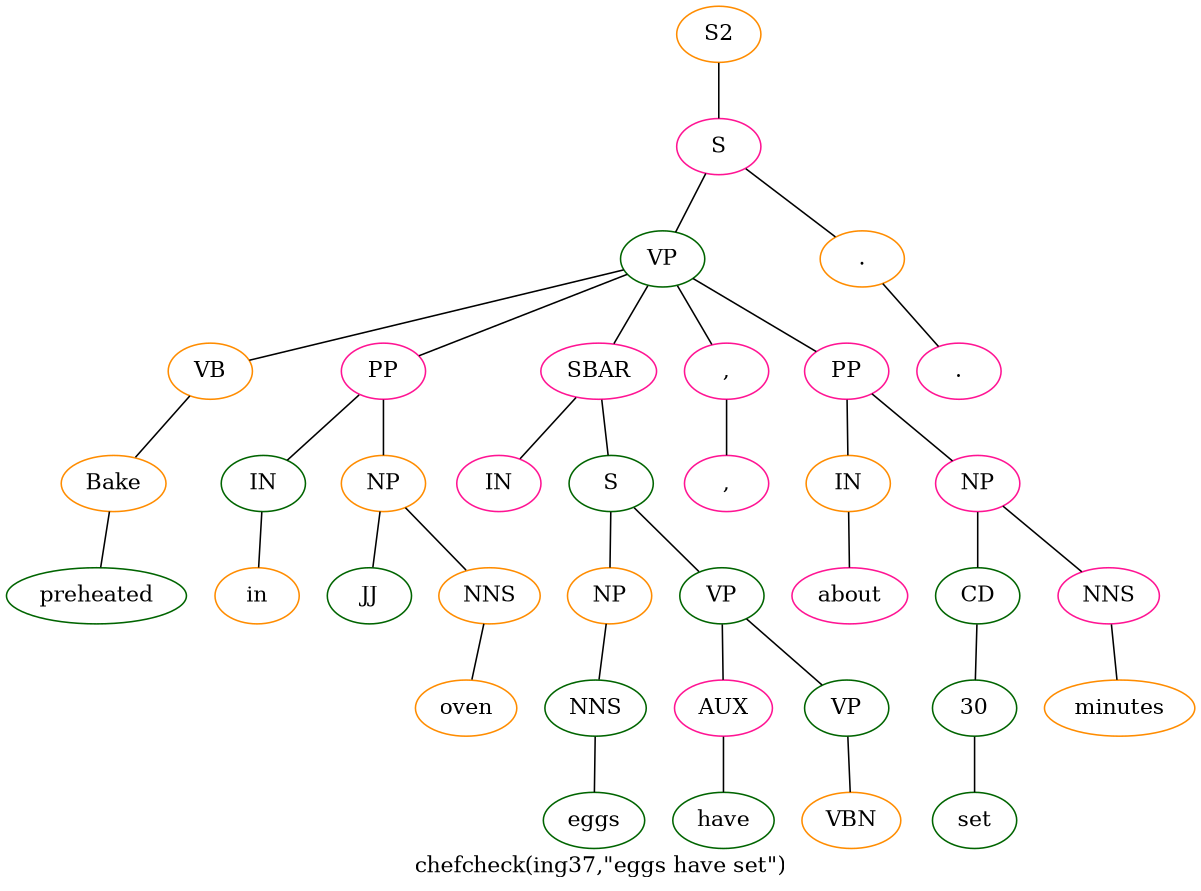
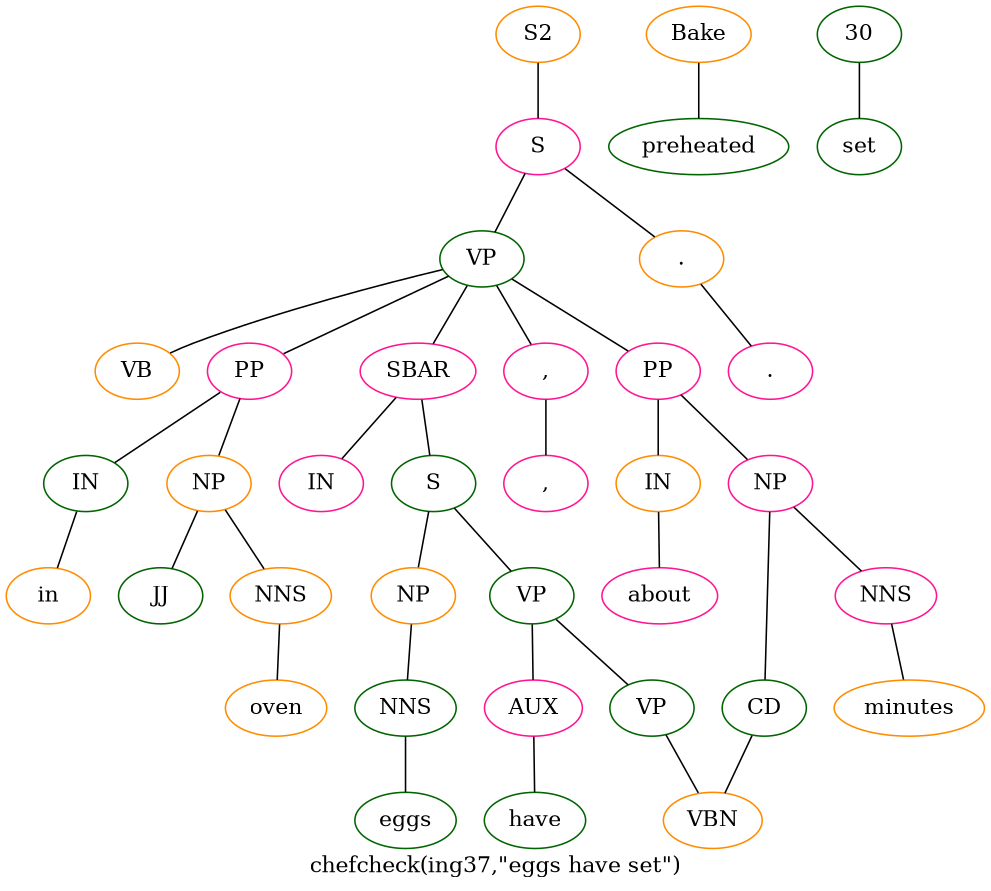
edge "VB" -- "Bake": removed
edge "CD" -- "30": now "CD" -- "VBN"
